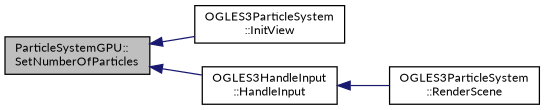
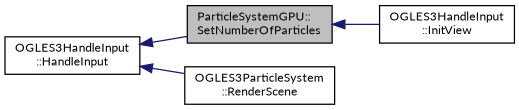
node "OGLES3ParticleSystem ::InitView": label "OGLES3ParticleSystem ::InitView" -> "OGLES3HandleInput ::InitView"
edge "OGLES3HandleInput ::HandleInput" -> "ParticleSystemGPU:: SetNumberOfParticles": reversed
